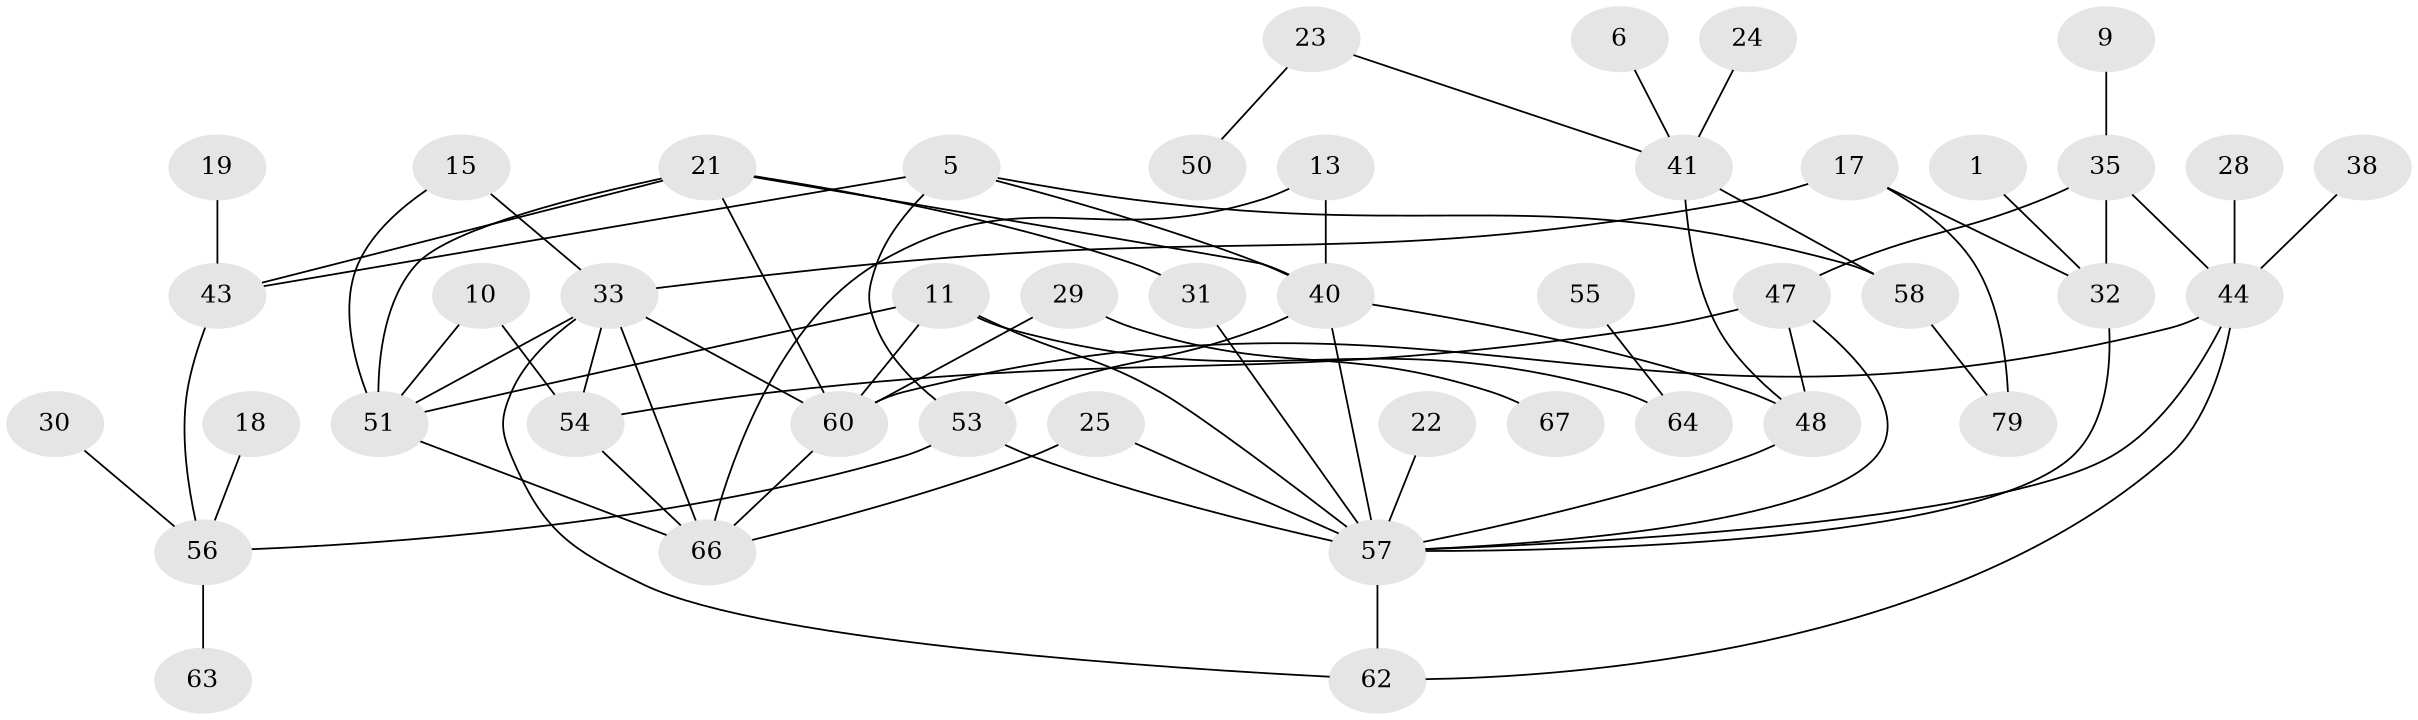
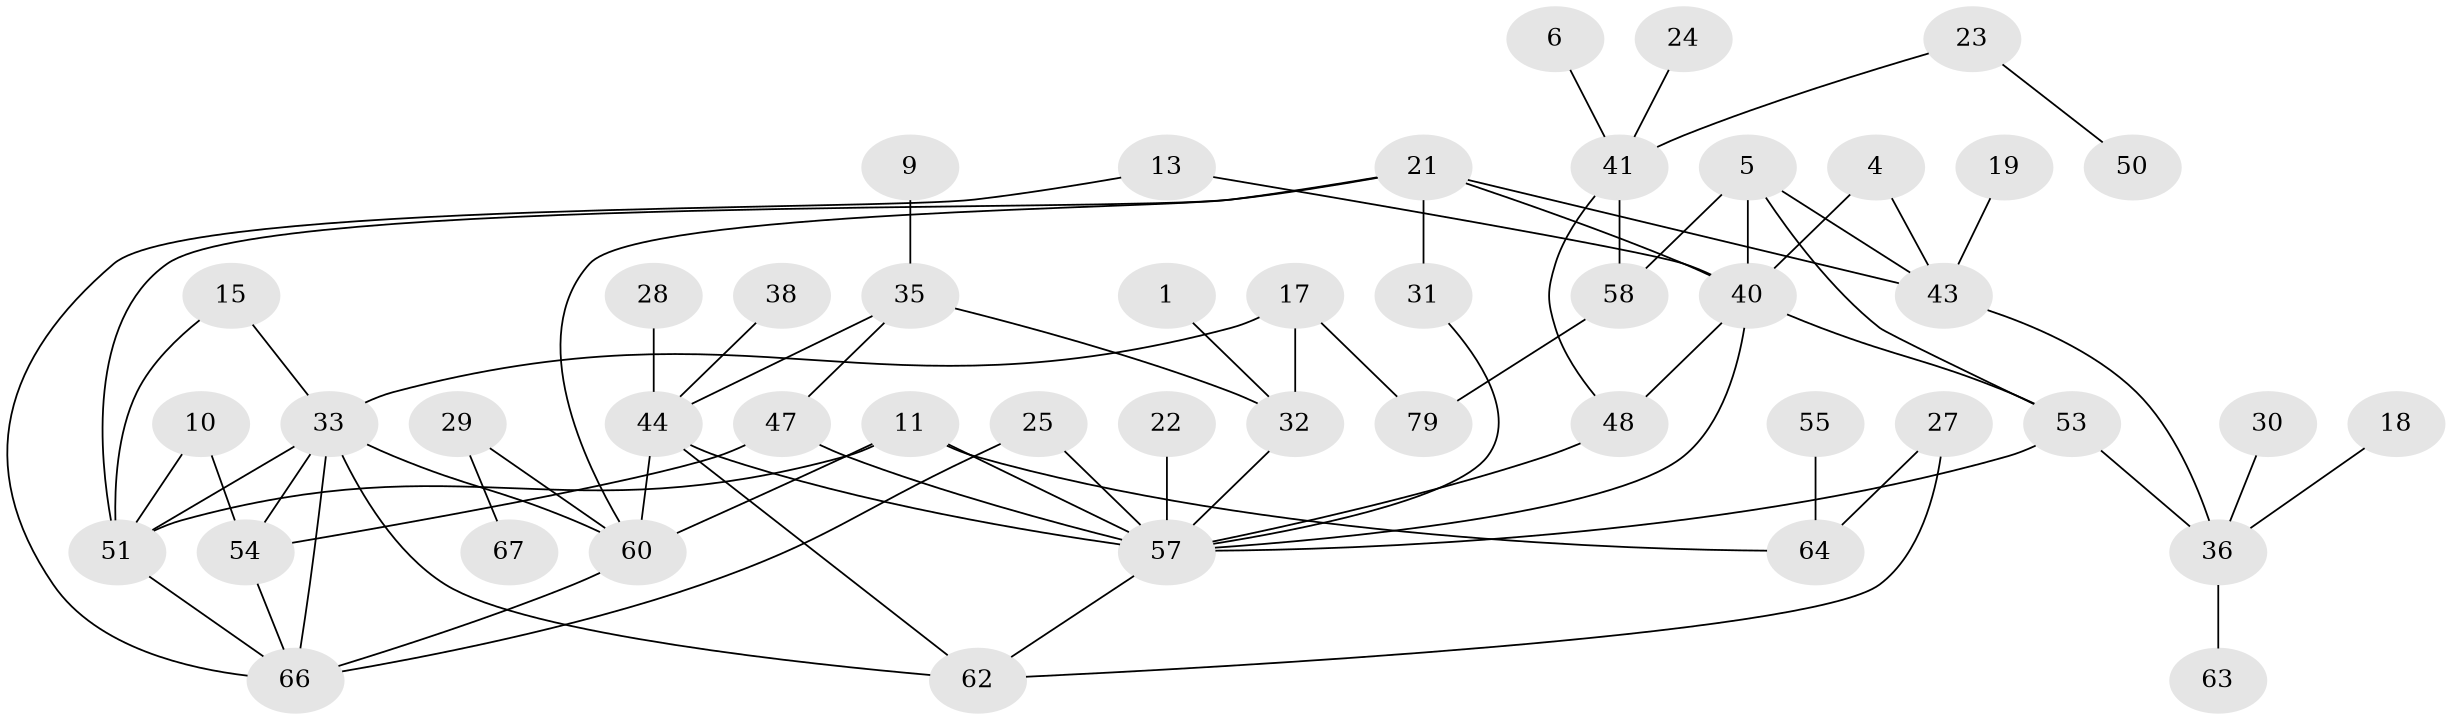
node "4": added
edge "47" -- "48": removed
node "27": added
node "56": label "56" -> "36"
